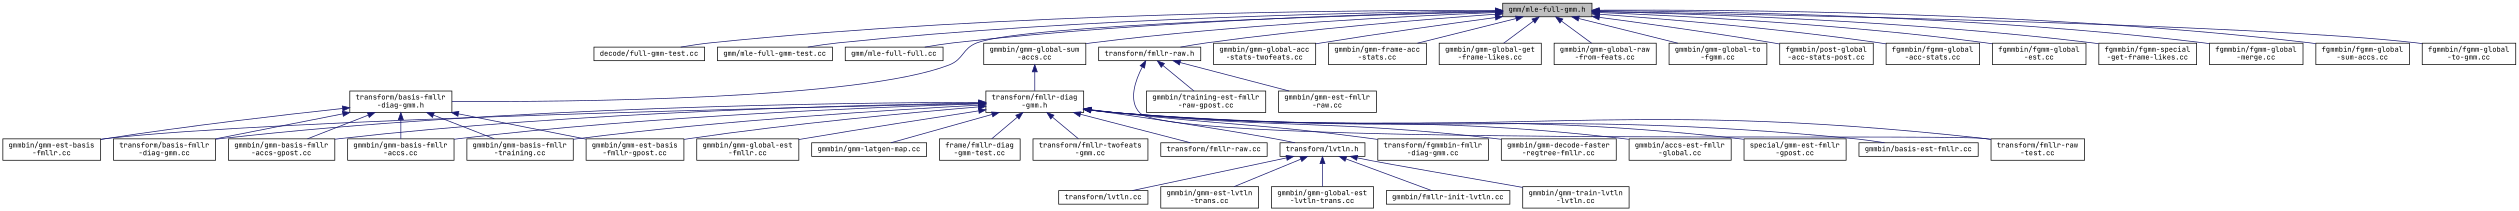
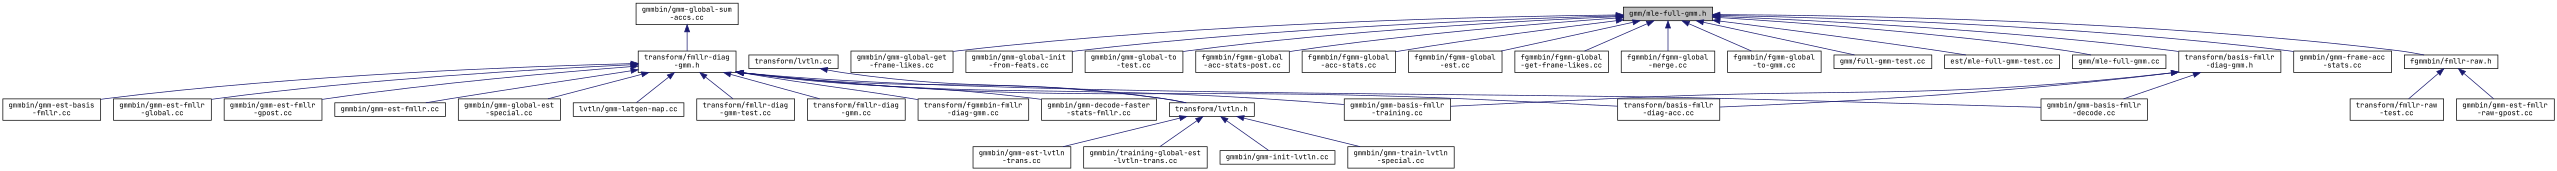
edge "gmmbin/gmm-global-sum -accs.cc" -> "gmm/mle-full-gmm.h": removed
node "decode/full-gmm-test.cc": label "decode/full-gmm-test.cc" -> "gmm/full-gmm-test.cc"
node "gmm/mle-full-gmm-test.cc": label "gmm/mle-full-gmm-test.cc" -> "est/mle-full-gmm-test.cc"
node "gmm/mle-full-full.cc": label "gmm/mle-full-full.cc" -> "gmm/mle-full-gmm.cc"
node "transform/fmllr-raw.h": label "transform/fmllr-raw.h" -> "fgmmbin/fmllr-raw.h"
node "gmmbin/gmm-global-acc -stats-twofeats.cc": removed
node "gmmbin/gmm-global-raw -from-feats.cc": label "gmmbin/gmm-global-raw -from-feats.cc" -> "gmmbin/gmm-global-init -from-feats.cc"
node "gmmbin/gmm-global-to -fgmm.cc": label "gmmbin/gmm-global-to -fgmm.cc" -> "gmmbin/gmm-global-to -test.cc"
node "fgmmbin/post-global -acc-stats-post.cc": label "fgmmbin/post-global -acc-stats-post.cc" -> "fgmmbin/fgmm-global -acc-stats-post.cc"
node "fgmmbin/fgmm-special -get-frame-likes.cc": label "fgmmbin/fgmm-special -get-frame-likes.cc" -> "fgmmbin/fgmm-global -get-frame-likes.cc"
node "fgmmbin/fgmm-global -sum-accs.cc": removed
node "gmmbin/training-est-fmllr -raw-gpost.cc": label "gmmbin/training-est-fmllr -raw-gpost.cc" -> "gmmbin/gmm-est-fmllr -raw-gpost.cc"
node "gmmbin/gmm-est-fmllr -raw.cc": removed
edge "transform/fmllr-raw -test.cc" -> "transform/fmllr-diag -gmm.h": removed
edge "gmmbin/gmm-est-basis -fmllr.cc" -> "transform/basis-fmllr -diag-gmm.h": removed
node "transform/basis-fmllr -diag-gmm.cc": label "transform/basis-fmllr -diag-gmm.cc" -> "transform/basis-fmllr -diag-acc.cc"
node "gmmbin/gmm-basis-fmllr -accs-gpost.cc": removed
node "gmmbin/gmm-basis-fmllr -accs.cc": label "gmmbin/gmm-basis-fmllr -accs.cc" -> "gmmbin/gmm-basis-fmllr -decode.cc"
node "gmmbin/gmm-est-basis -fmllr-gpost.cc": removed
node "gmmbin/gmm-global-est -fmllr.cc": label "gmmbin/gmm-global-est -fmllr.cc" -> "gmmbin/gmm-global-est -special.cc"
node "gmmbin/gmm-latgen-map.cc": label "gmmbin/gmm-latgen-map.cc" -> "lvtln/gmm-latgen-map.cc"
node "frame/fmllr-diag -gmm-test.cc": label "frame/fmllr-diag -gmm-test.cc" -> "transform/fmllr-diag -gmm-test.cc"
node "transform/fmllr-twofeats -gmm.cc": label "transform/fmllr-twofeats -gmm.cc" -> "transform/fmllr-diag -gmm.cc"
node "transform/fmllr-raw.cc": removed
node "gmmbin/gmm-decode-faster -regtree-fmllr.cc": label "gmmbin/gmm-decode-faster -regtree-fmllr.cc" -> "gmmbin/gmm-decode-faster -stats-fmllr.cc"
node "gmmbin/accs-est-fmllr -global.cc": label "gmmbin/accs-est-fmllr -global.cc" -> "gmmbin/gmm-est-fmllr -global.cc"
node "special/gmm-est-fmllr -gpost.cc": label "special/gmm-est-fmllr -gpost.cc" -> "gmmbin/gmm-est-fmllr -gpost.cc"
node "gmmbin/basis-est-fmllr.cc": label "gmmbin/basis-est-fmllr.cc" -> "gmmbin/gmm-est-fmllr.cc"
edge "transform/lvtln.cc" -> "transform/lvtln.h": reversed
node "gmmbin/gmm-global-est -lvtln-trans.cc": label "gmmbin/gmm-global-est -lvtln-trans.cc" -> "gmmbin/training-global-est -lvtln-trans.cc"
node "gmmbin/fmllr-init-lvtln.cc": label "gmmbin/fmllr-init-lvtln.cc" -> "gmmbin/gmm-init-lvtln.cc"
node "gmmbin/gmm-train-lvtln -lvtln.cc": label "gmmbin/gmm-train-lvtln -lvtln.cc" -> "gmmbin/gmm-train-lvtln -special.cc"
